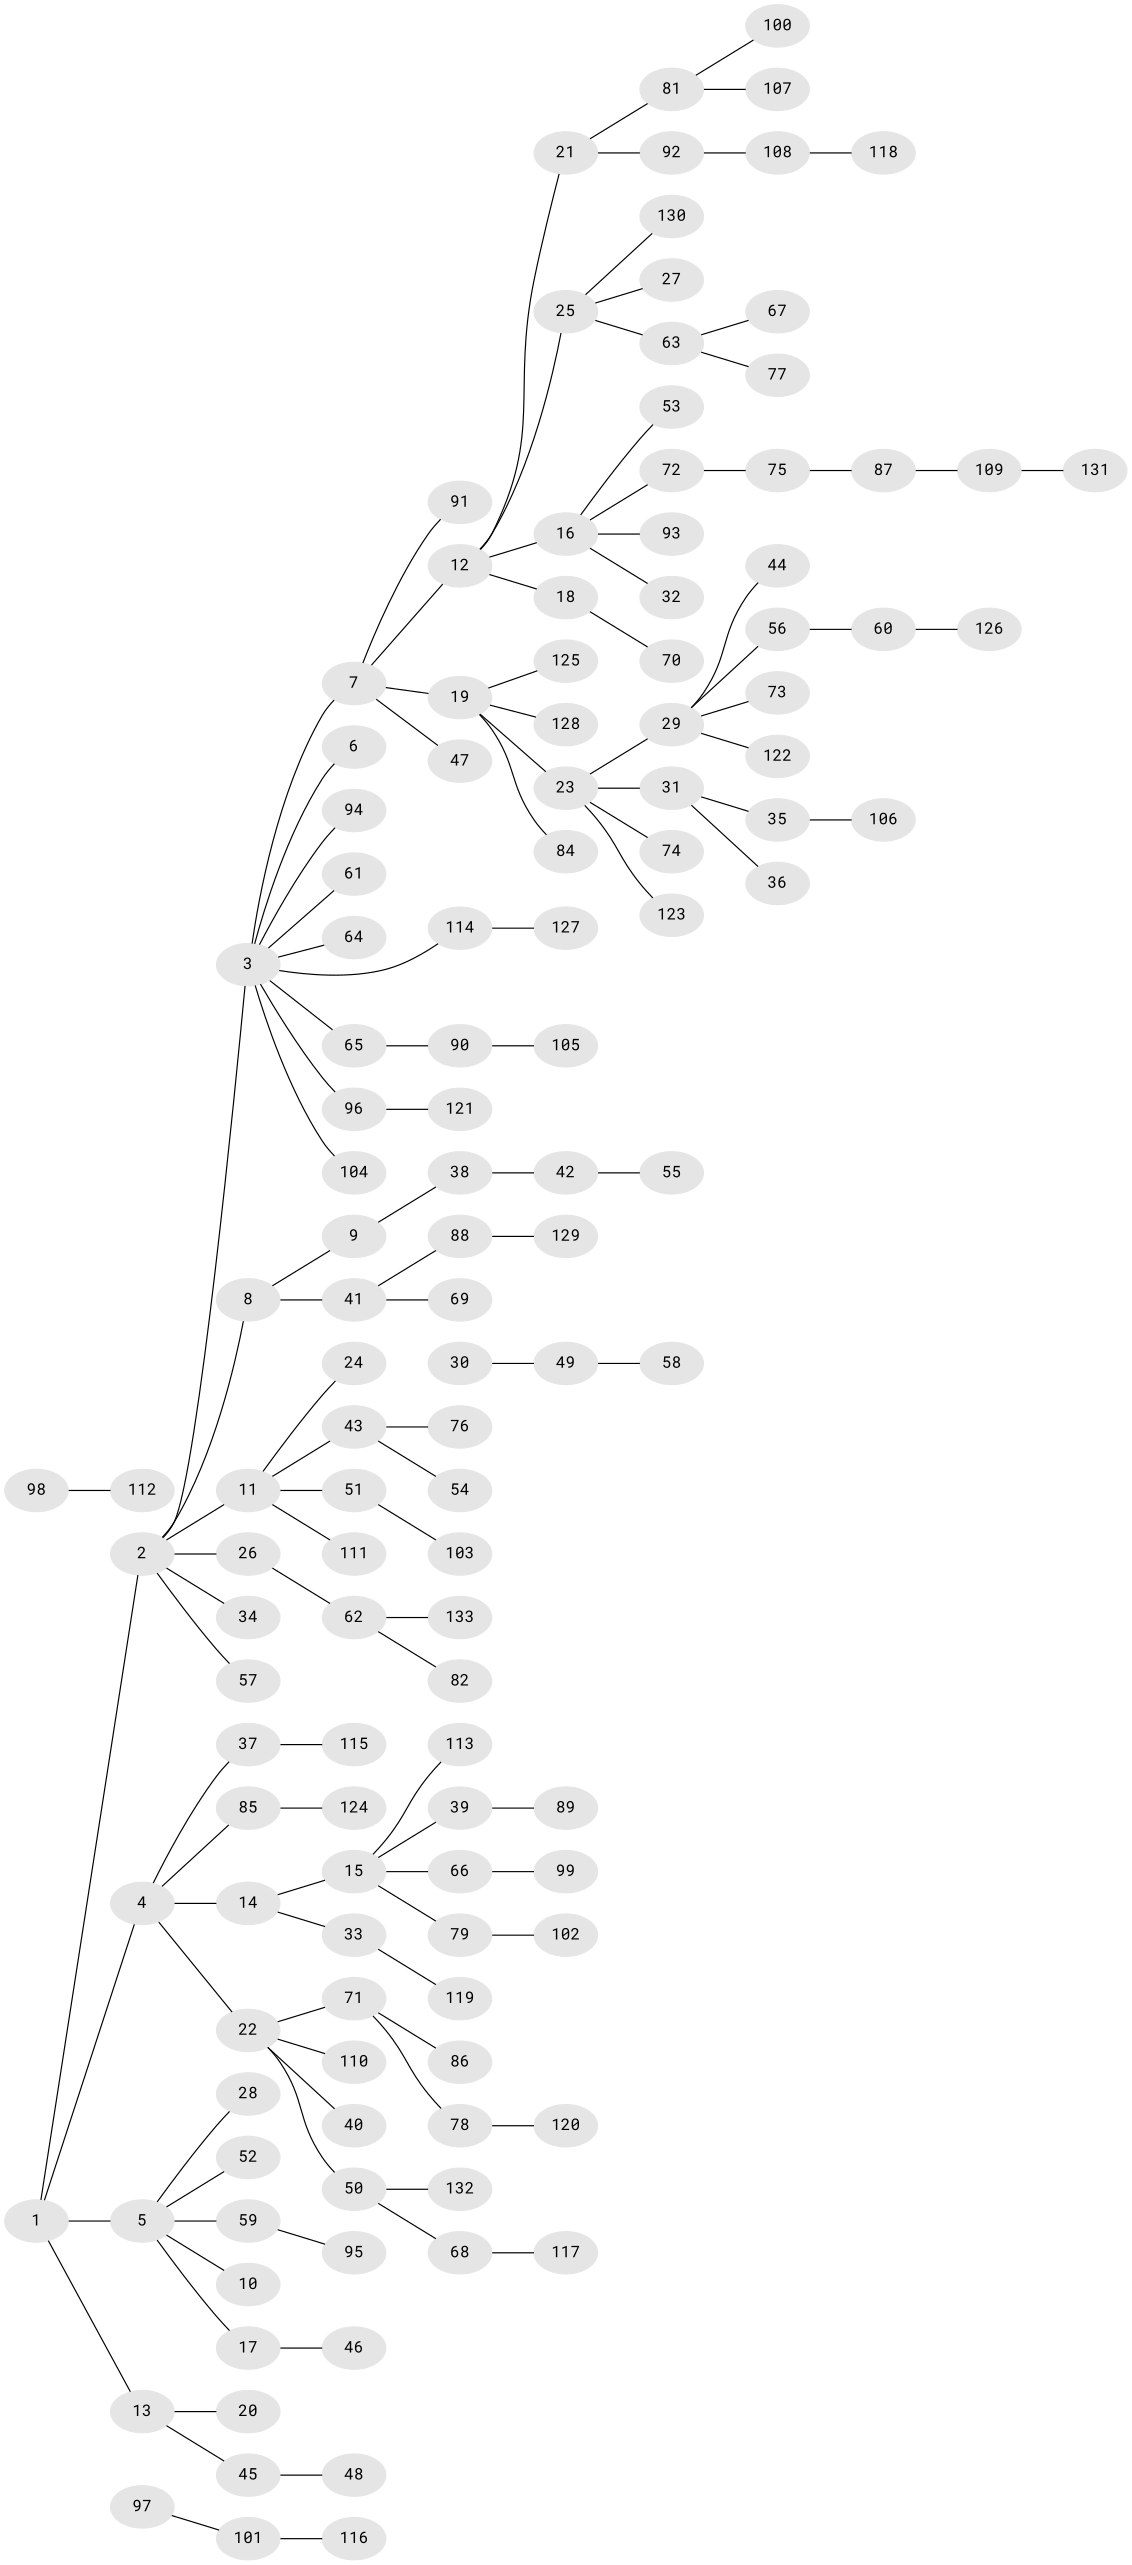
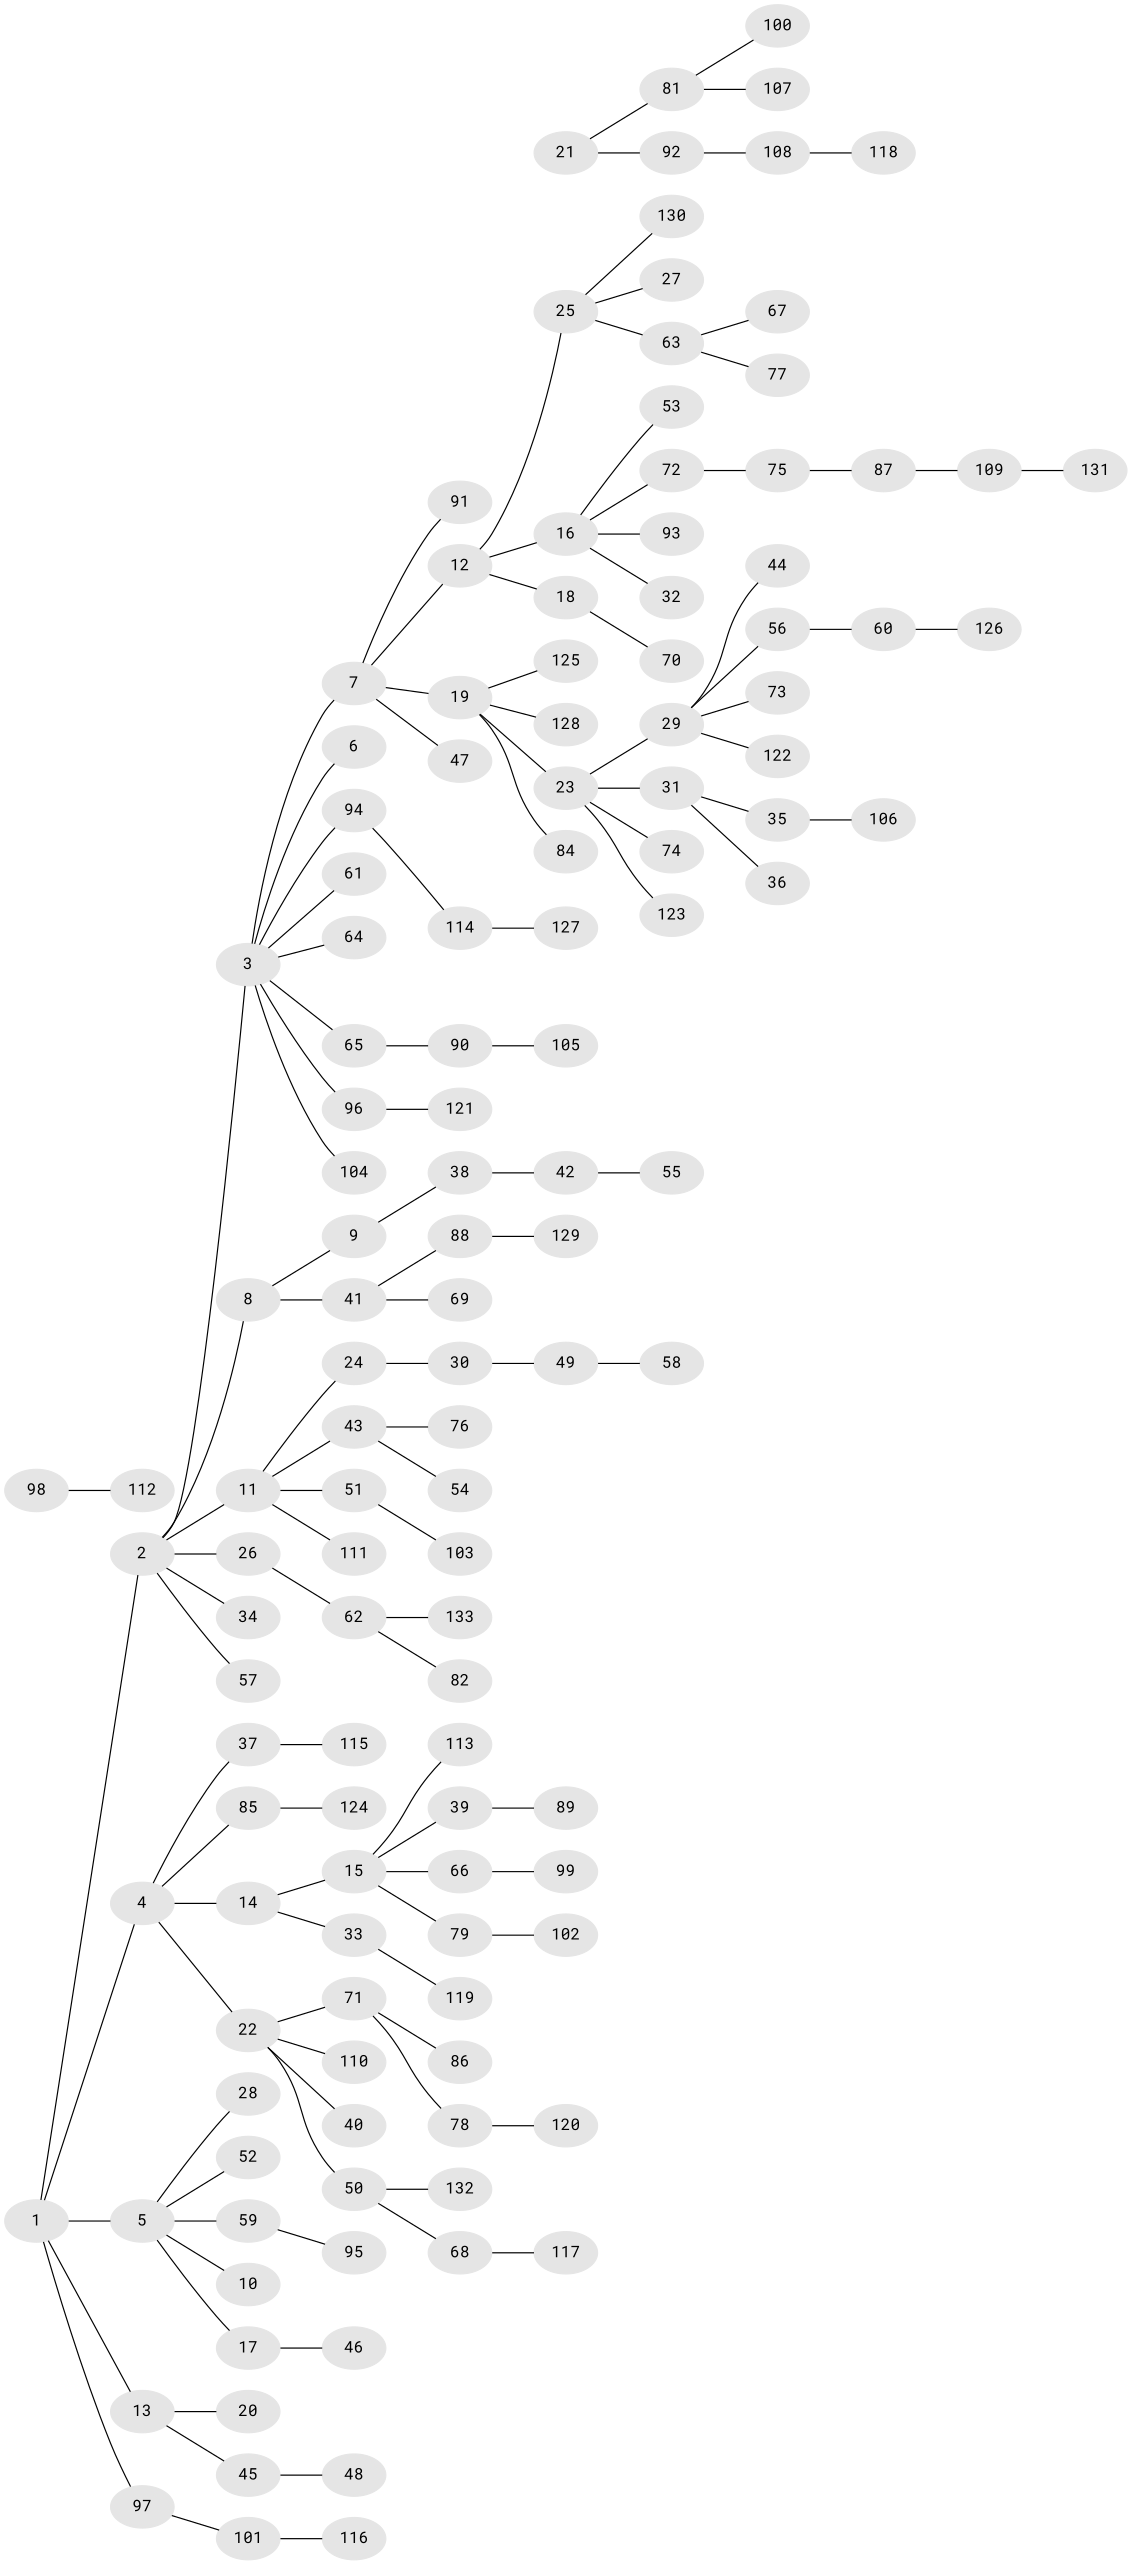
edge "21" -- "12": removed
edge "114" -- "3": now "114" -- "94"
edge "24" -- "30": added
edge "1" -- "97": added
